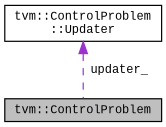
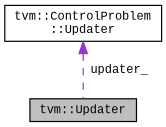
node "tvm::ControlProblem": label "tvm::ControlProblem" -> "tvm::Updater"
